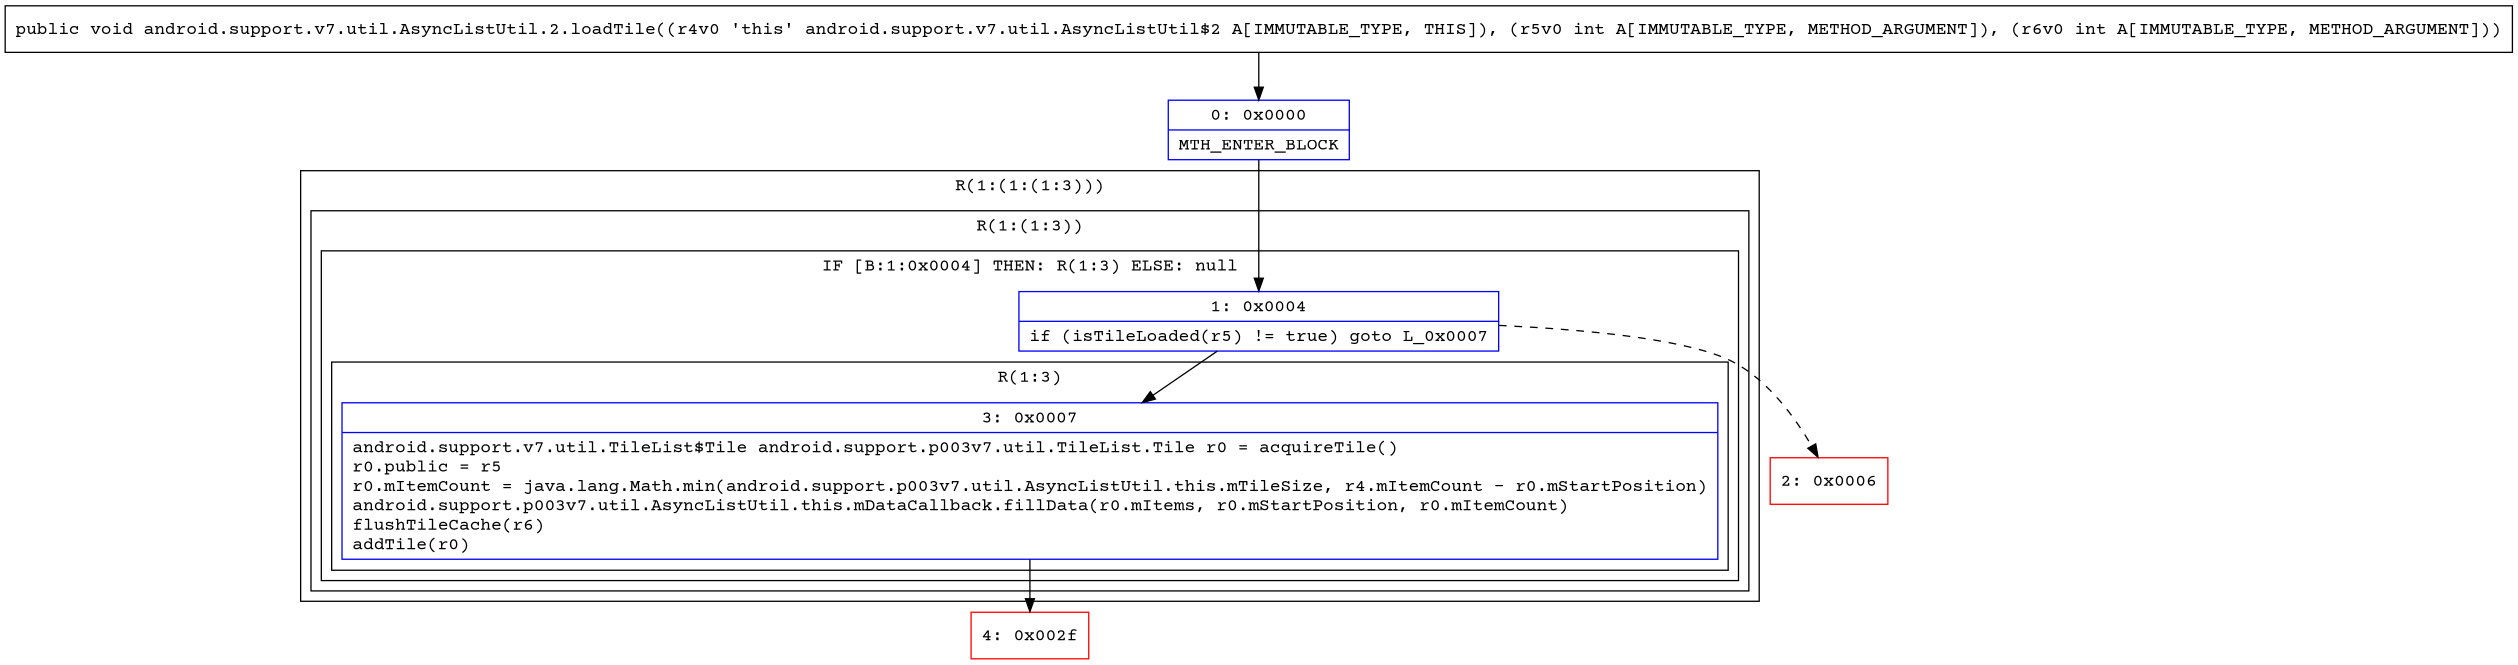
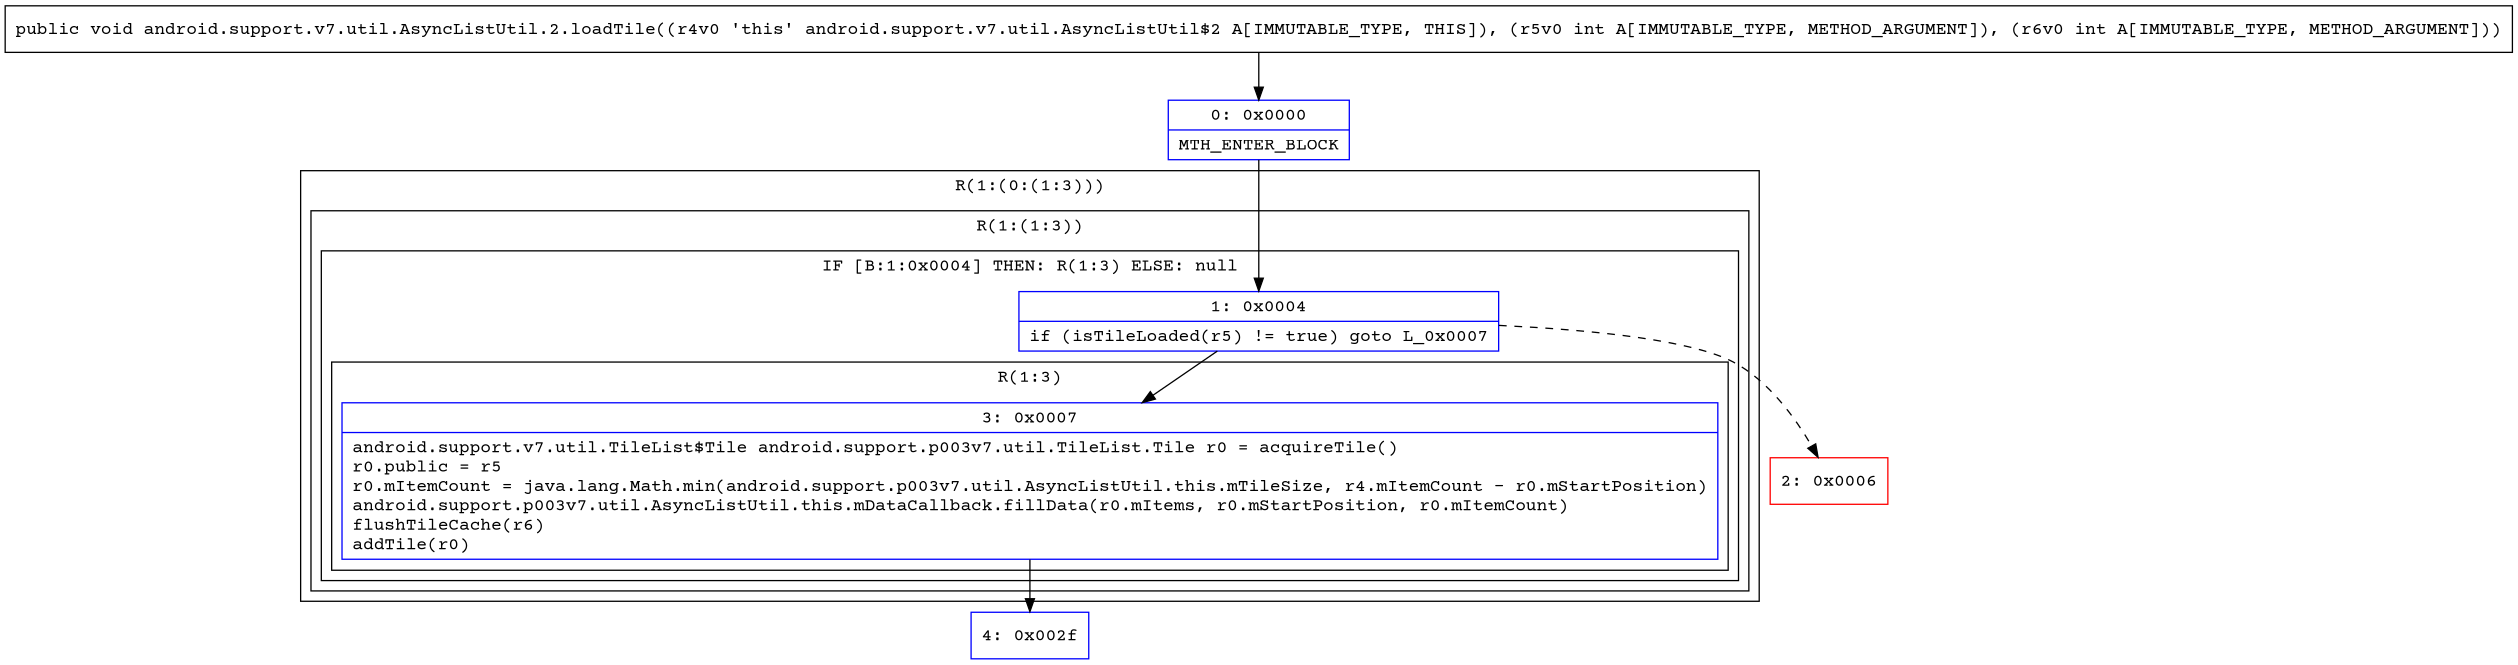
cluster "R(1:(1:(1:3)))": label "R(1:(1:(1:3)))" -> "R(1:(0:(1:3)))"
node "4: 0x002f": color red -> blue
